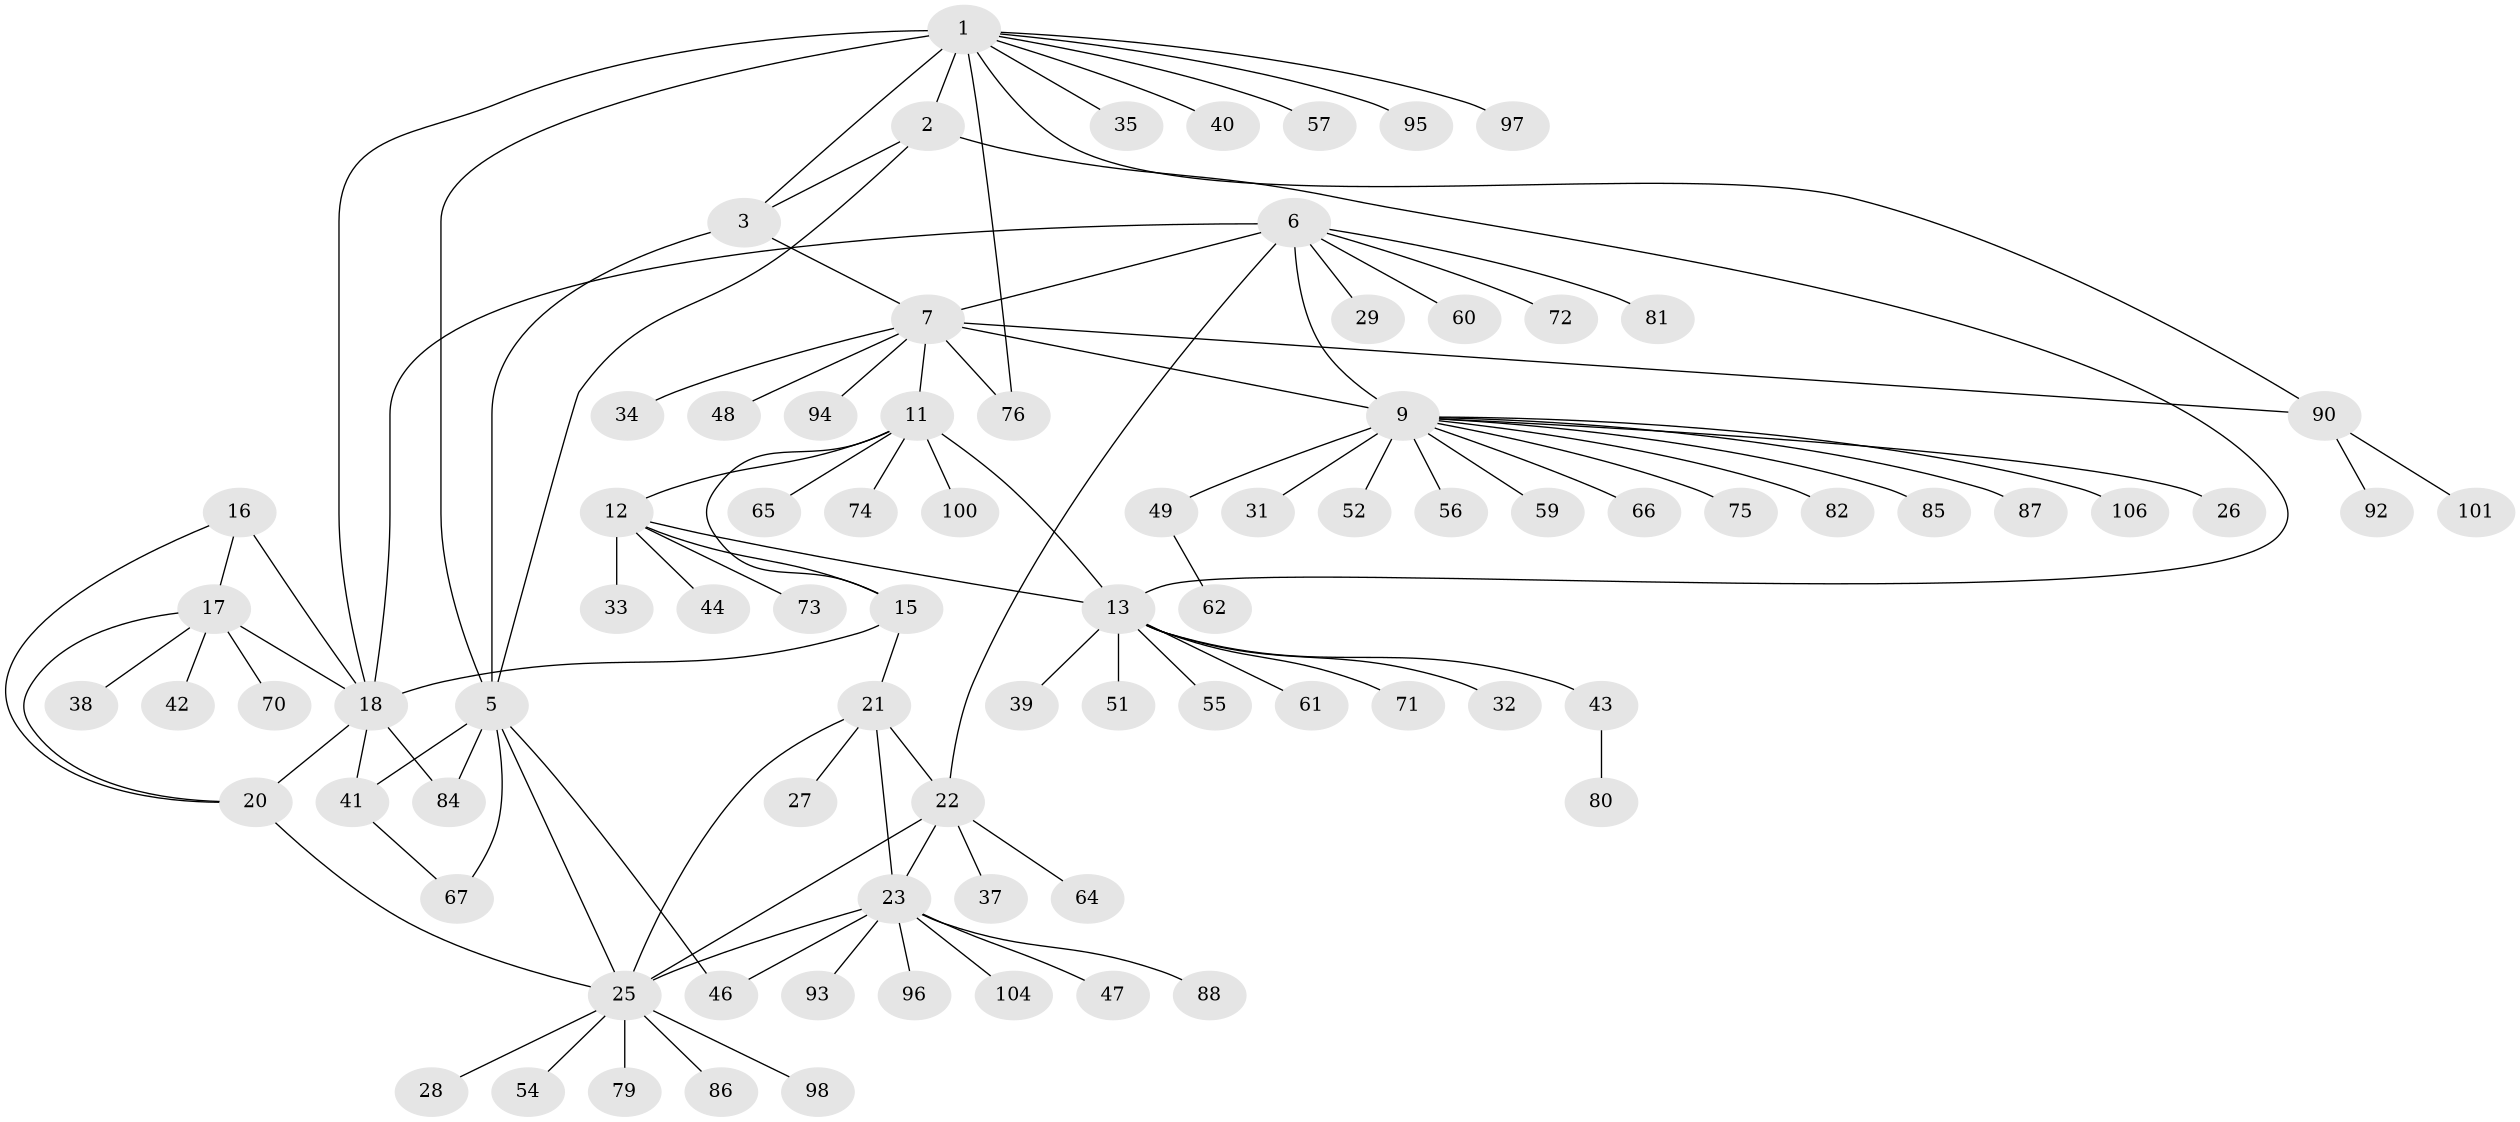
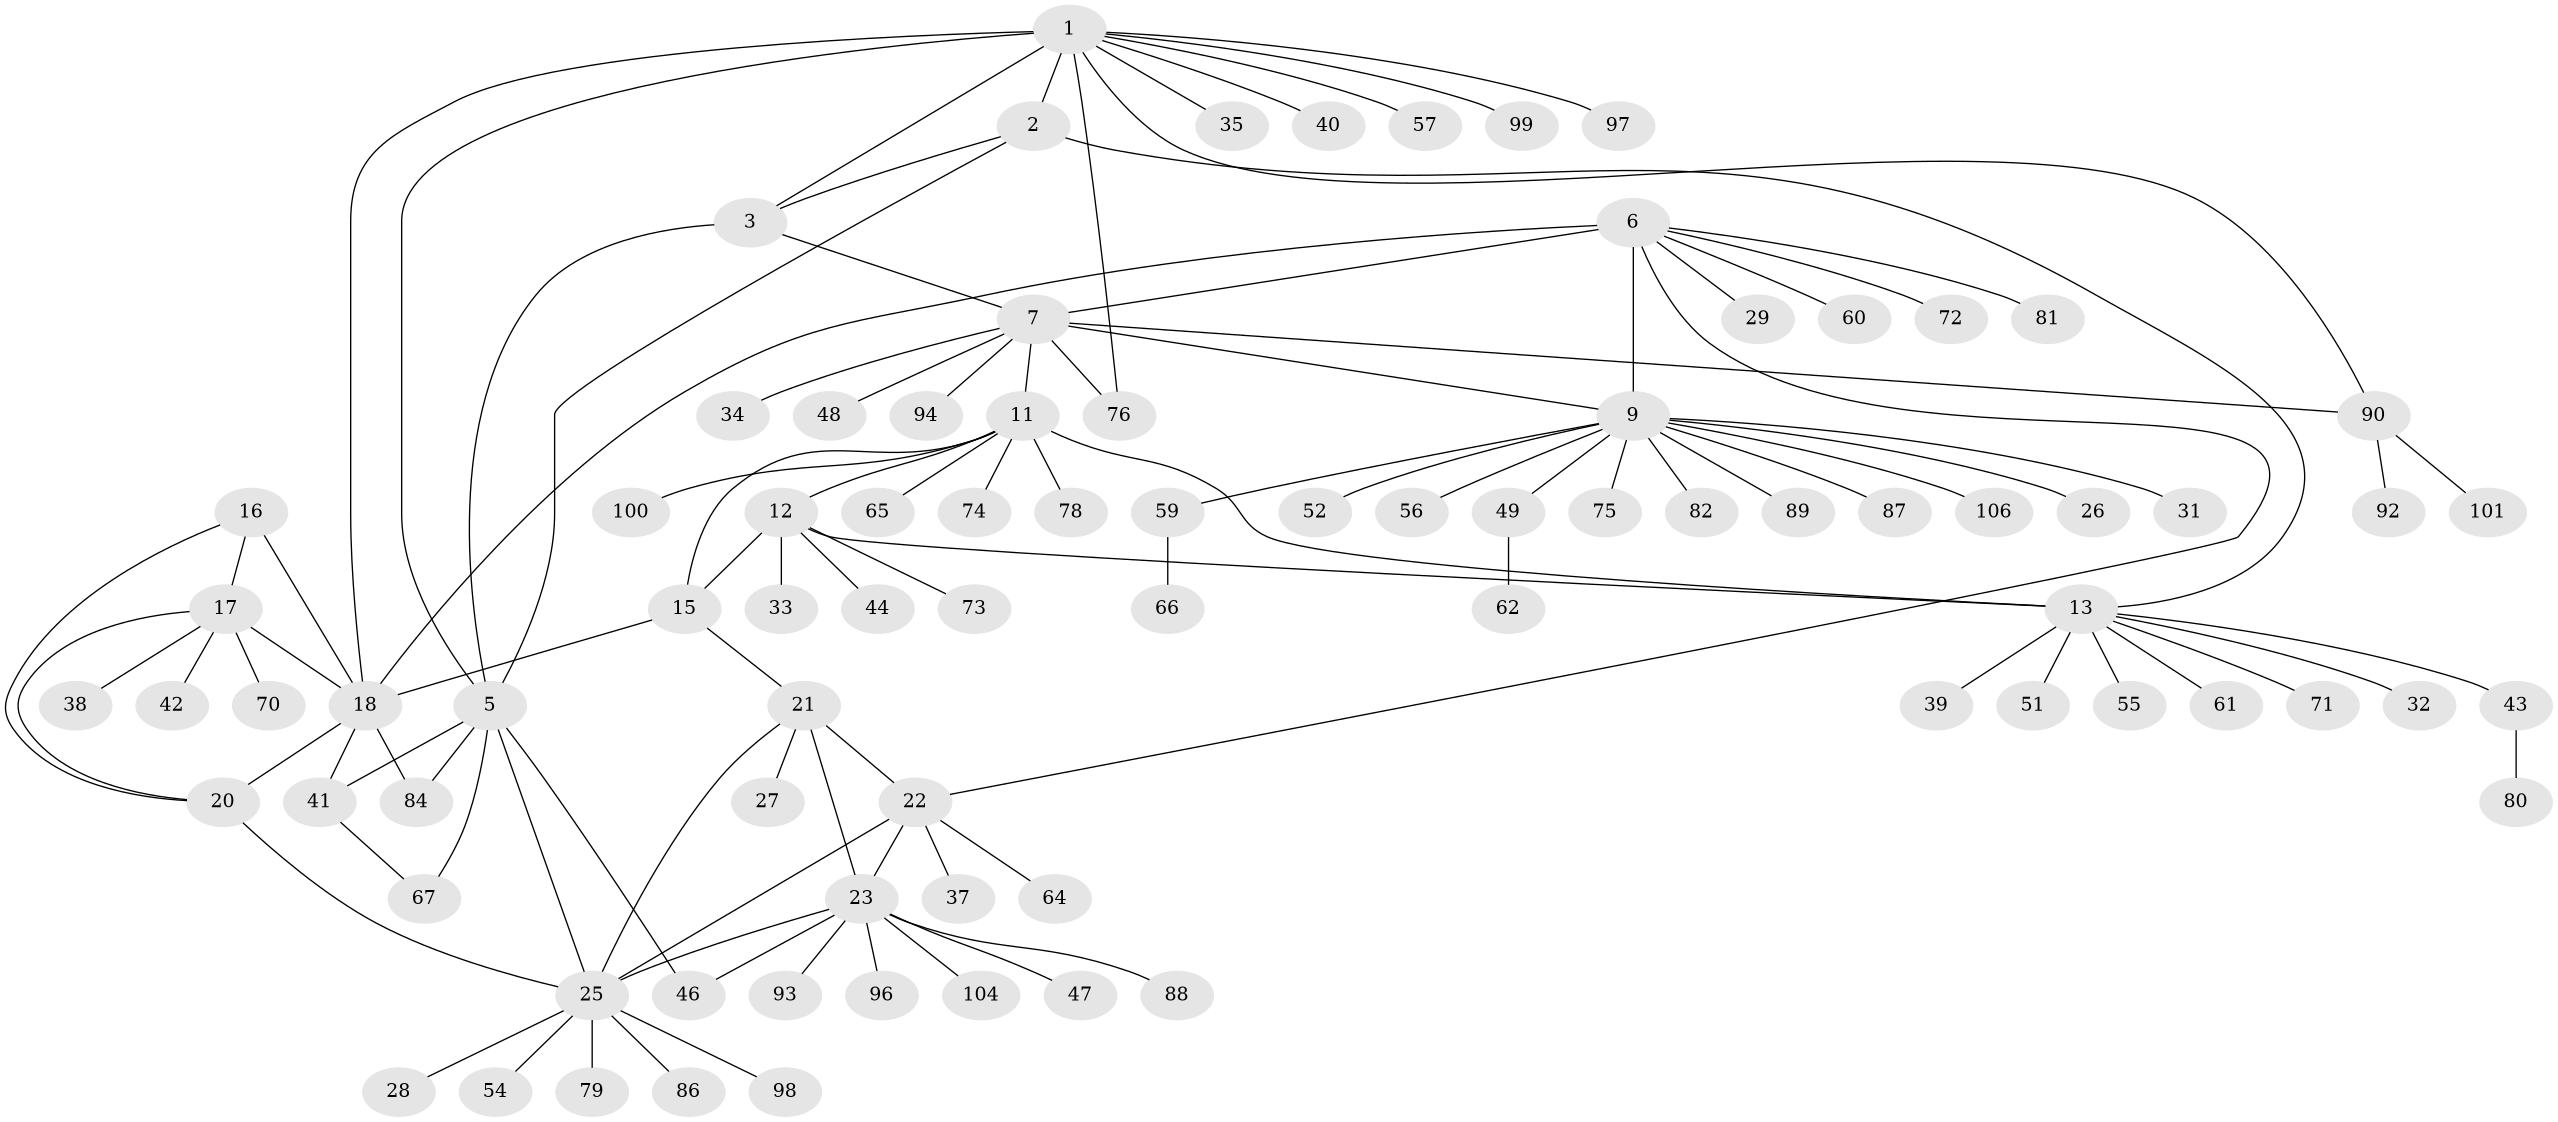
node "95": label "95" -> "99"
edge "9" -- "66": now "59" -- "66"
node "78": added
node "85": label "85" -> "89"
